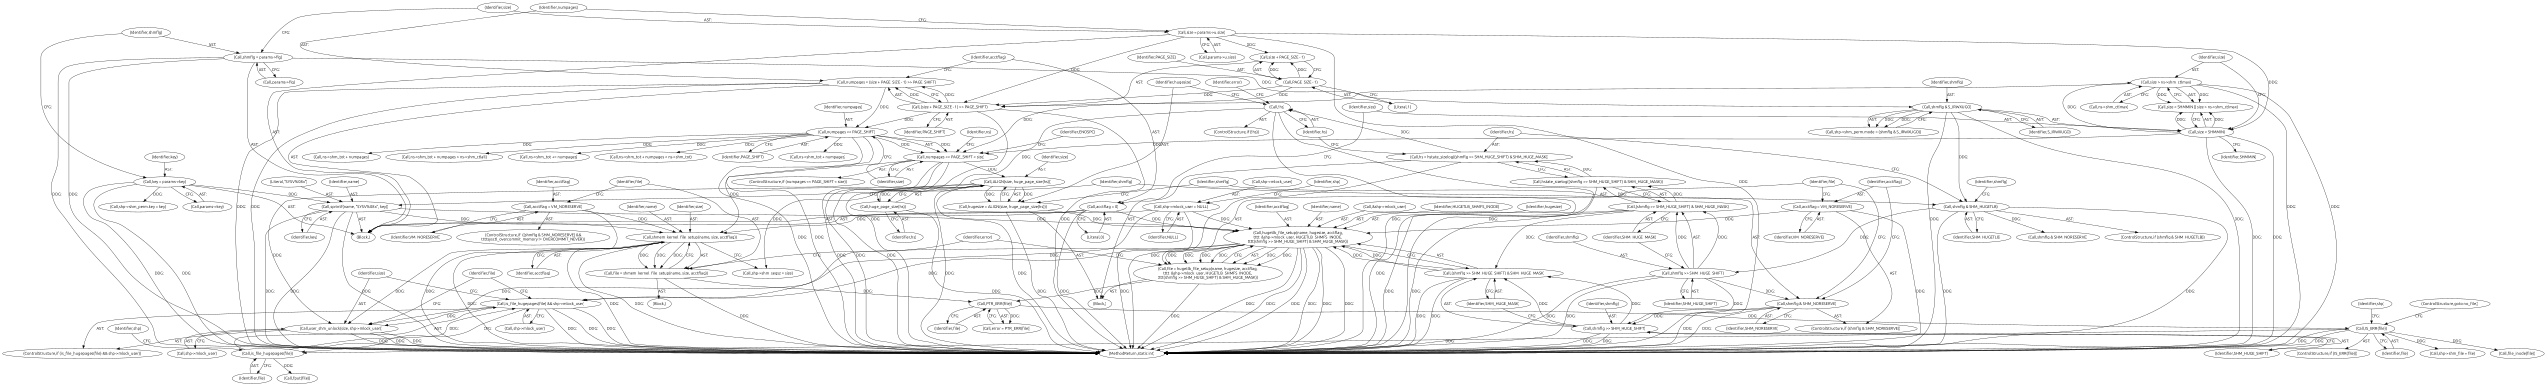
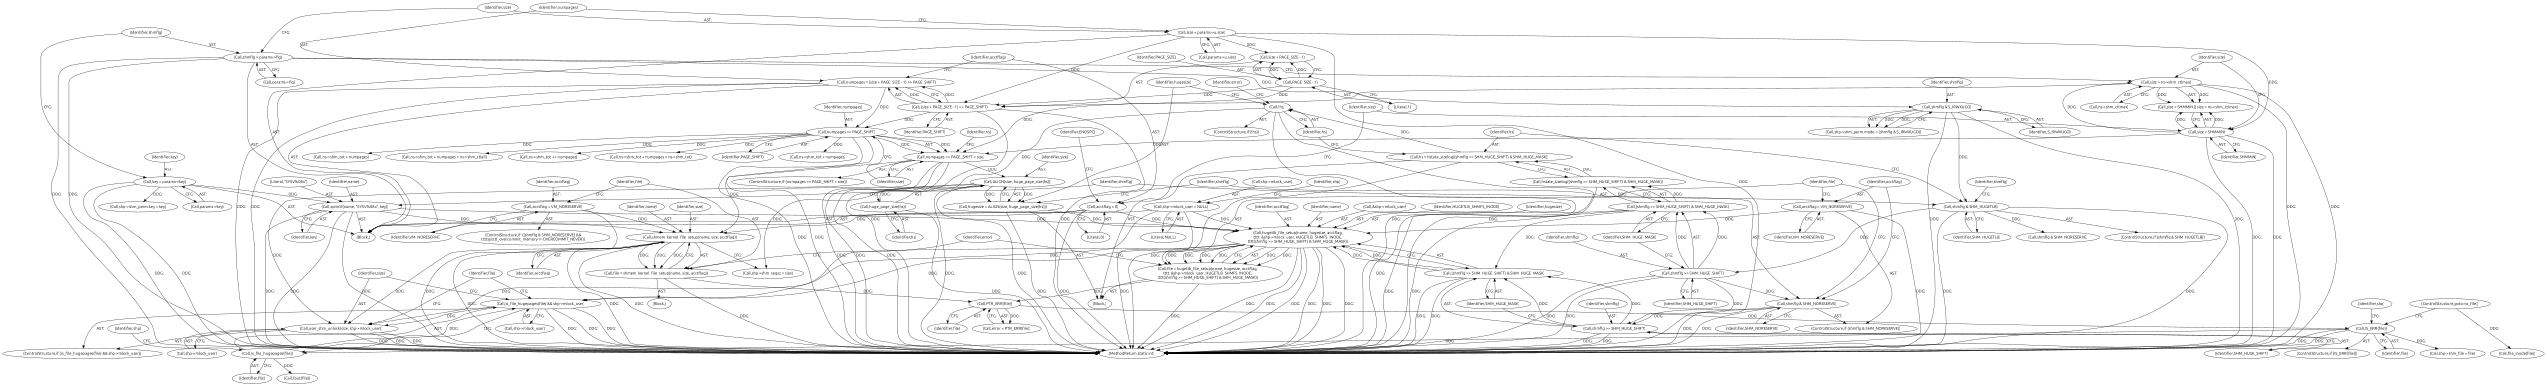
edge "(Call,size < SHMMIN || size > ns->shm_ctlmax)" -> "(Call,size > ns->shm_ctlmax)": now "(Call,shmflg = params->flg)" -> "(Call,size > ns->shm_ctlmax)"
edge "(Call,shmflg & S_IRWXUGO)" -> "(Call,size < SHMMIN)": now "(Identifier,SHMMIN)" -> "(Call,size < SHMMIN)"
edge "(Identifier,ENOSPC)" -> "(Call,numpages << PAGE_SHIFT < size)": now "(Identifier,ENOSPC)" -> "(Call,acctflag = 0)"
edge "(Call,ALIGN(size, huge_page_size(hs)))" -> "(Call,huge_page_size(hs))": removed, label "CFG:"
node "(Identifier,NULL)": label "(Identifier,NULL)" -> "(Literal,NULL)"
edge "(Call,IS_ERR(file))" -> "(Call,file_inode(file))": now "(ControlStructure,goto no_file;)" -> "(Call,file_inode(file))"
